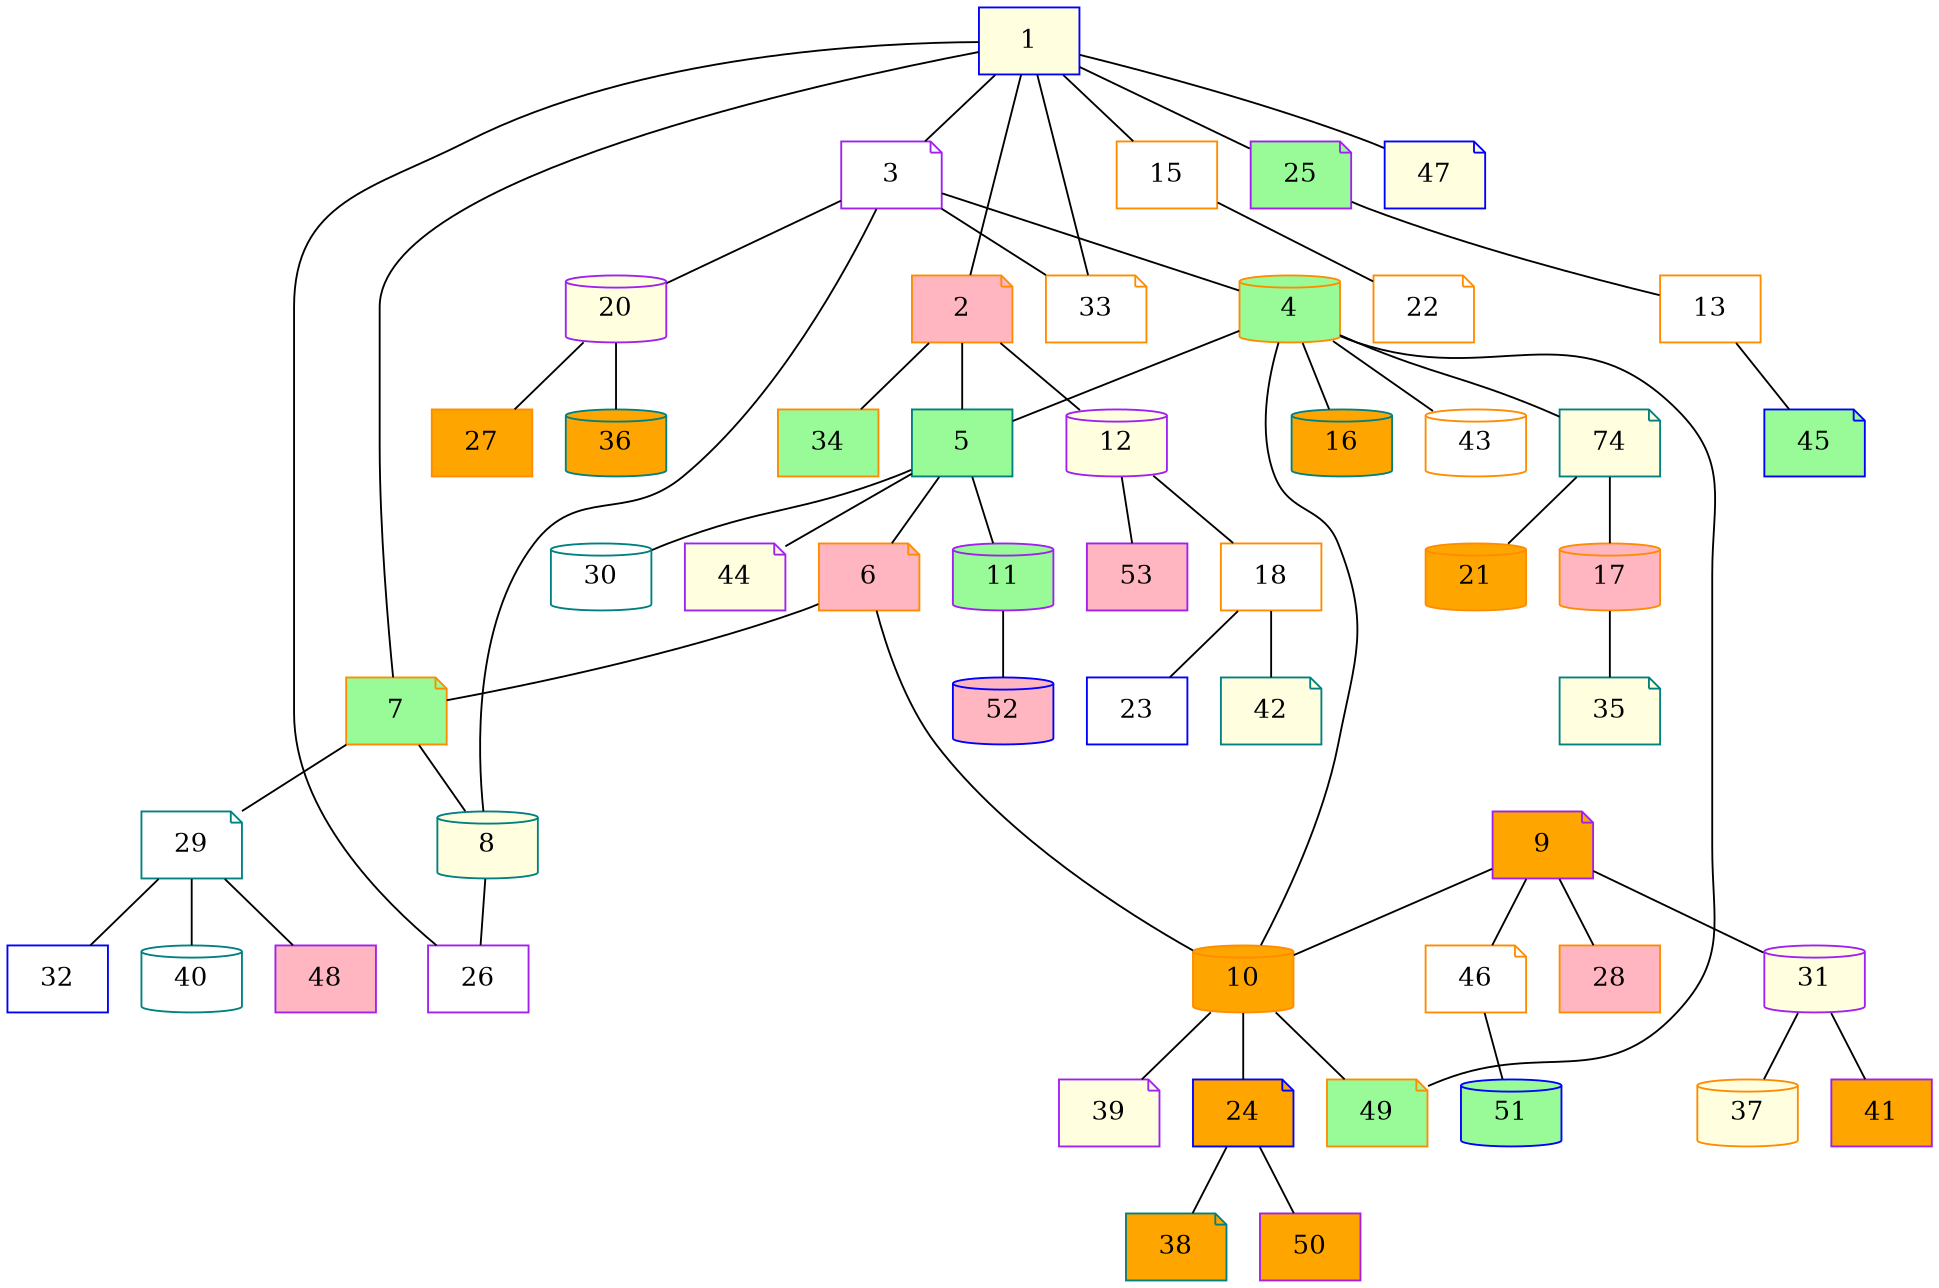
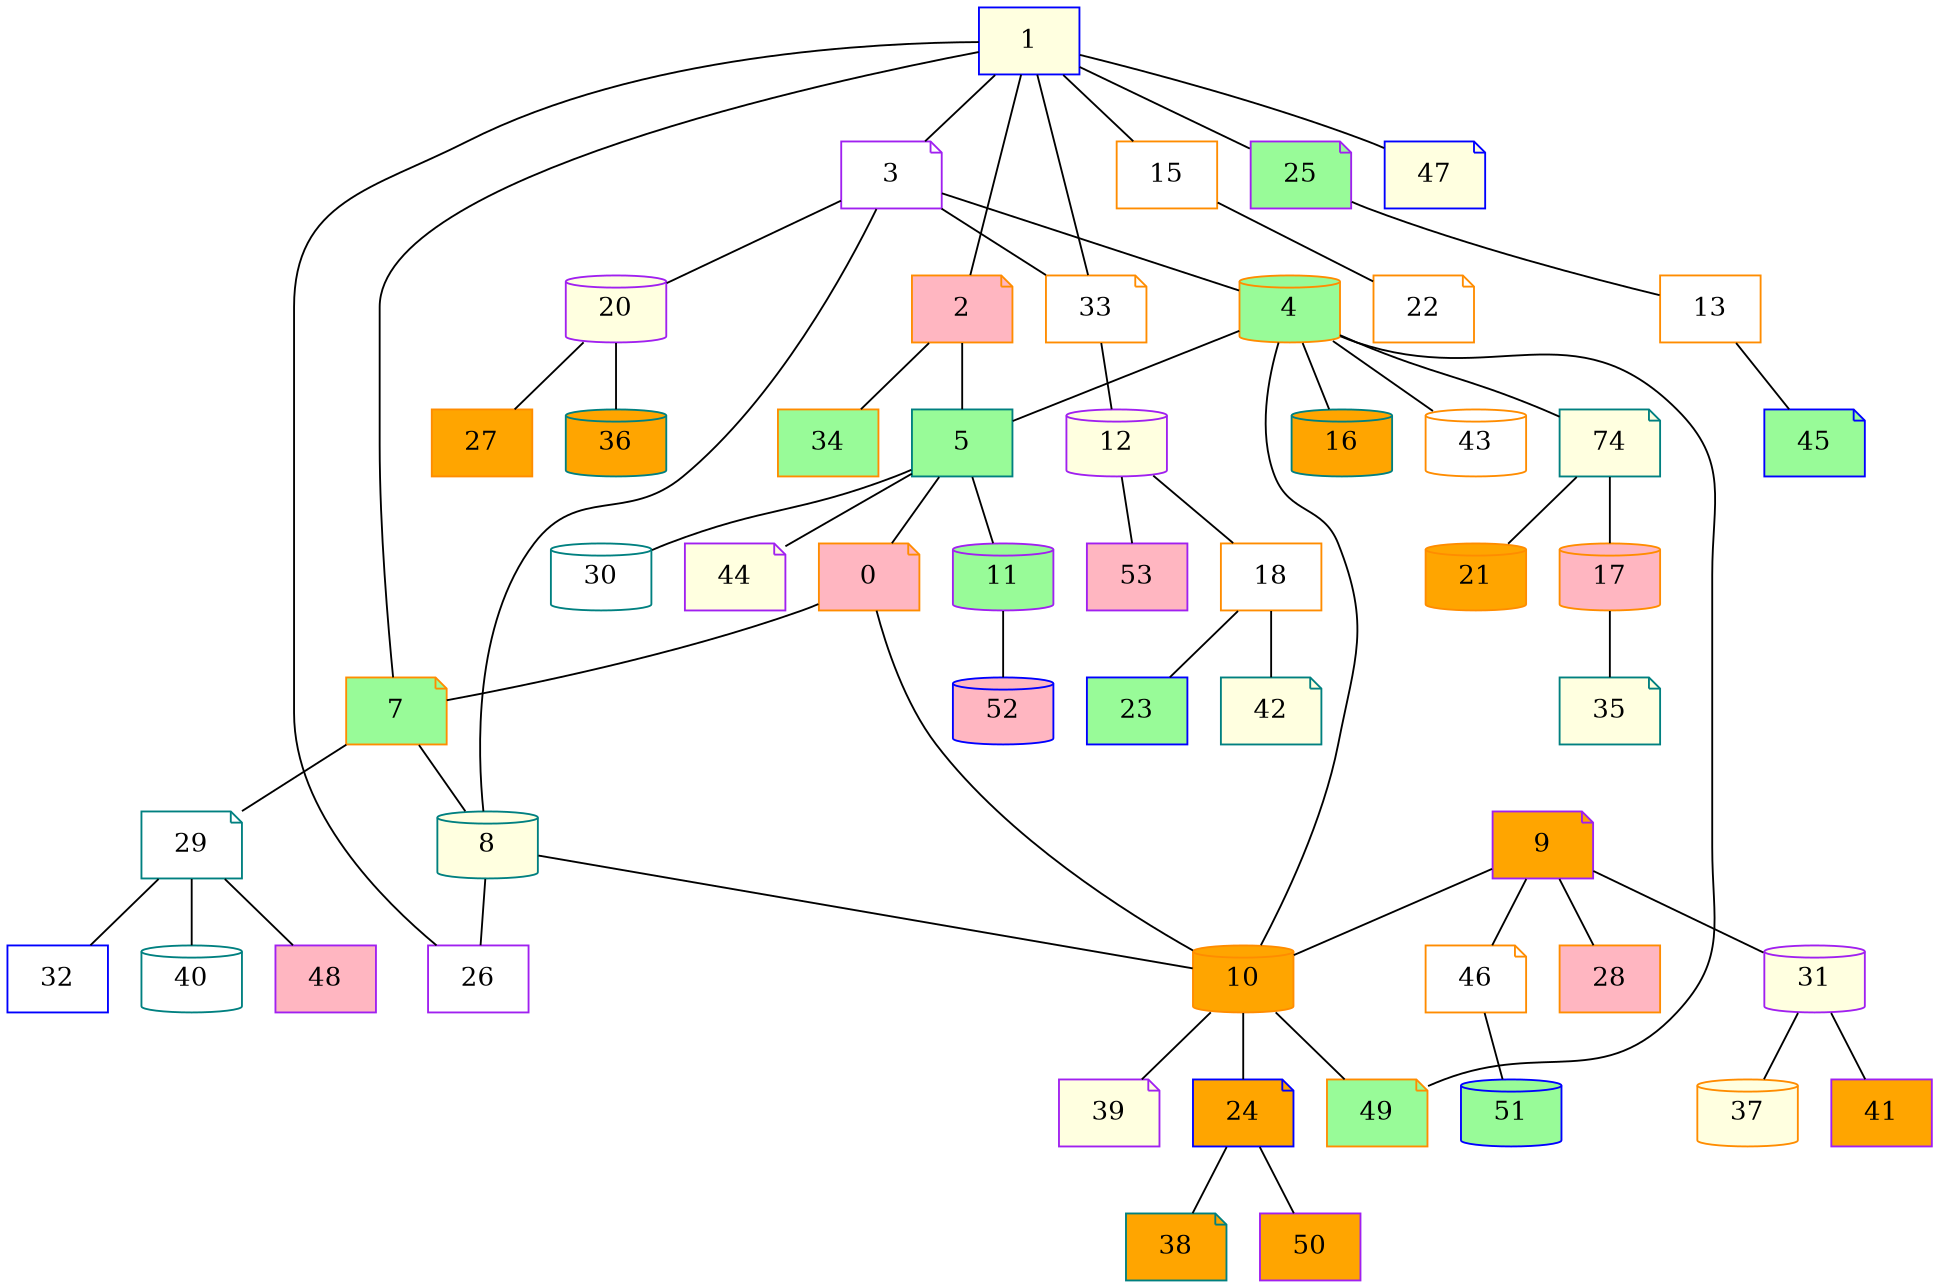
edge "2" -- "12": now "33" -- "12"
node "6": label "6" -> "0"
node "23": fillcolor white -> palegreen
edge "8" -- "10": added
